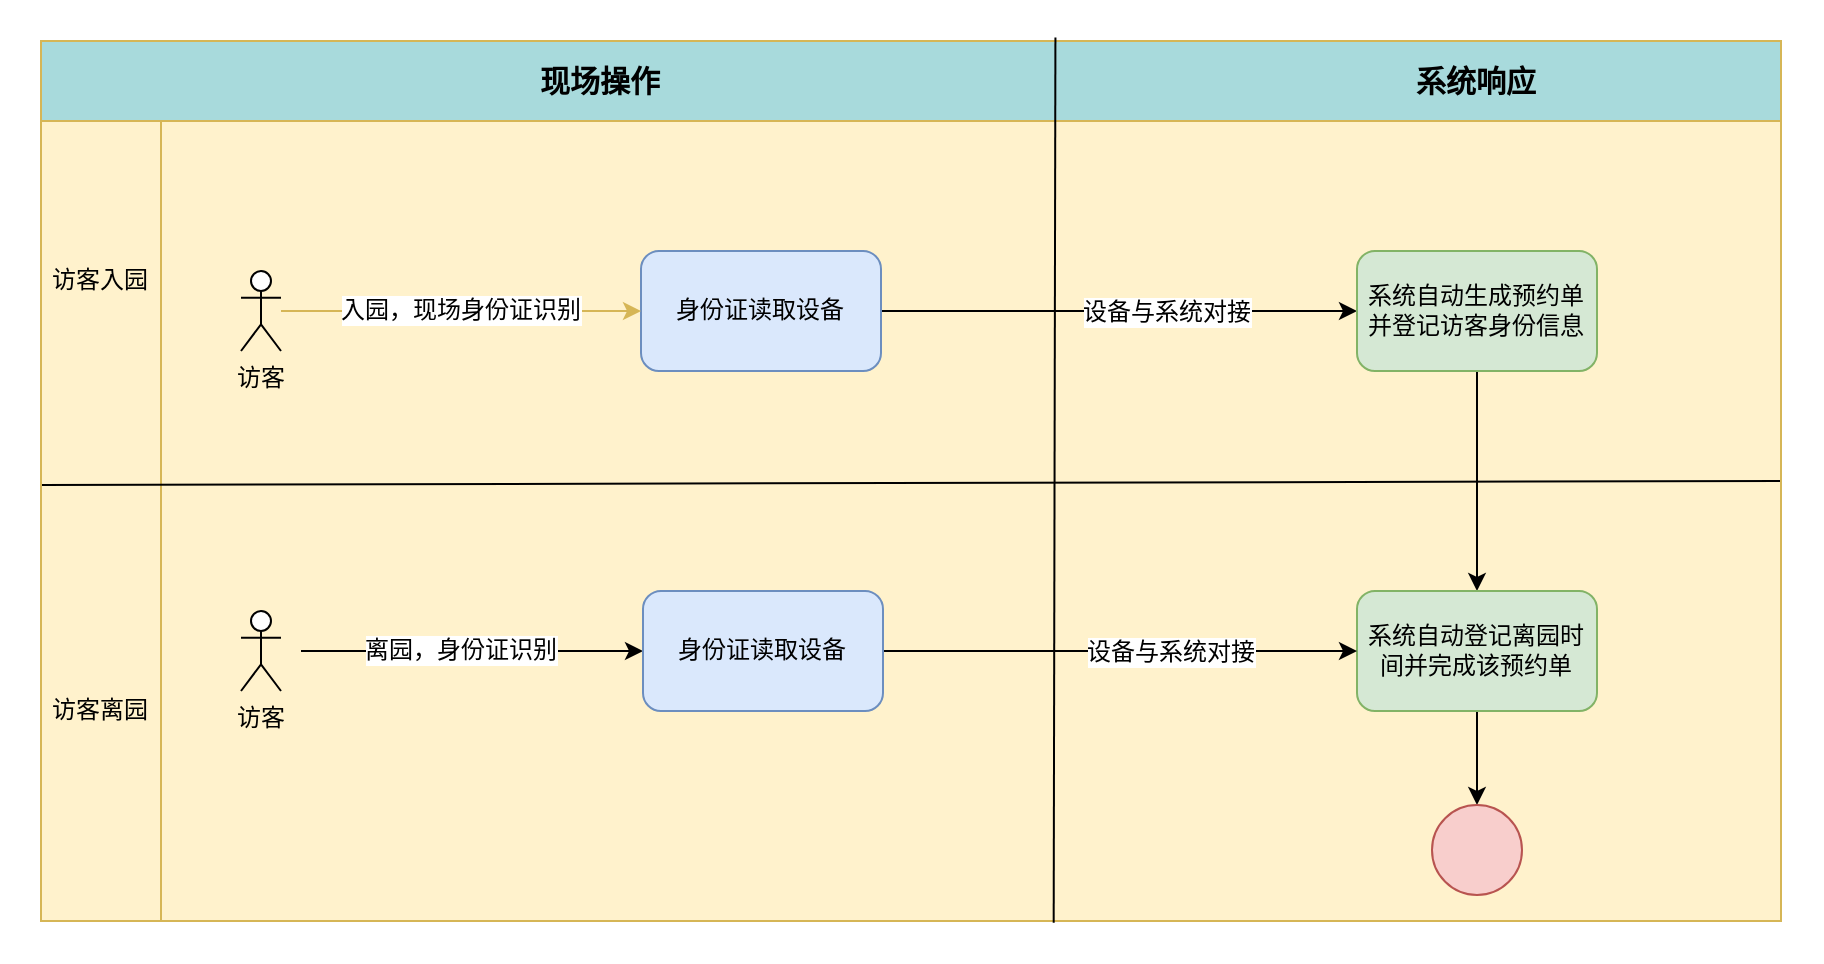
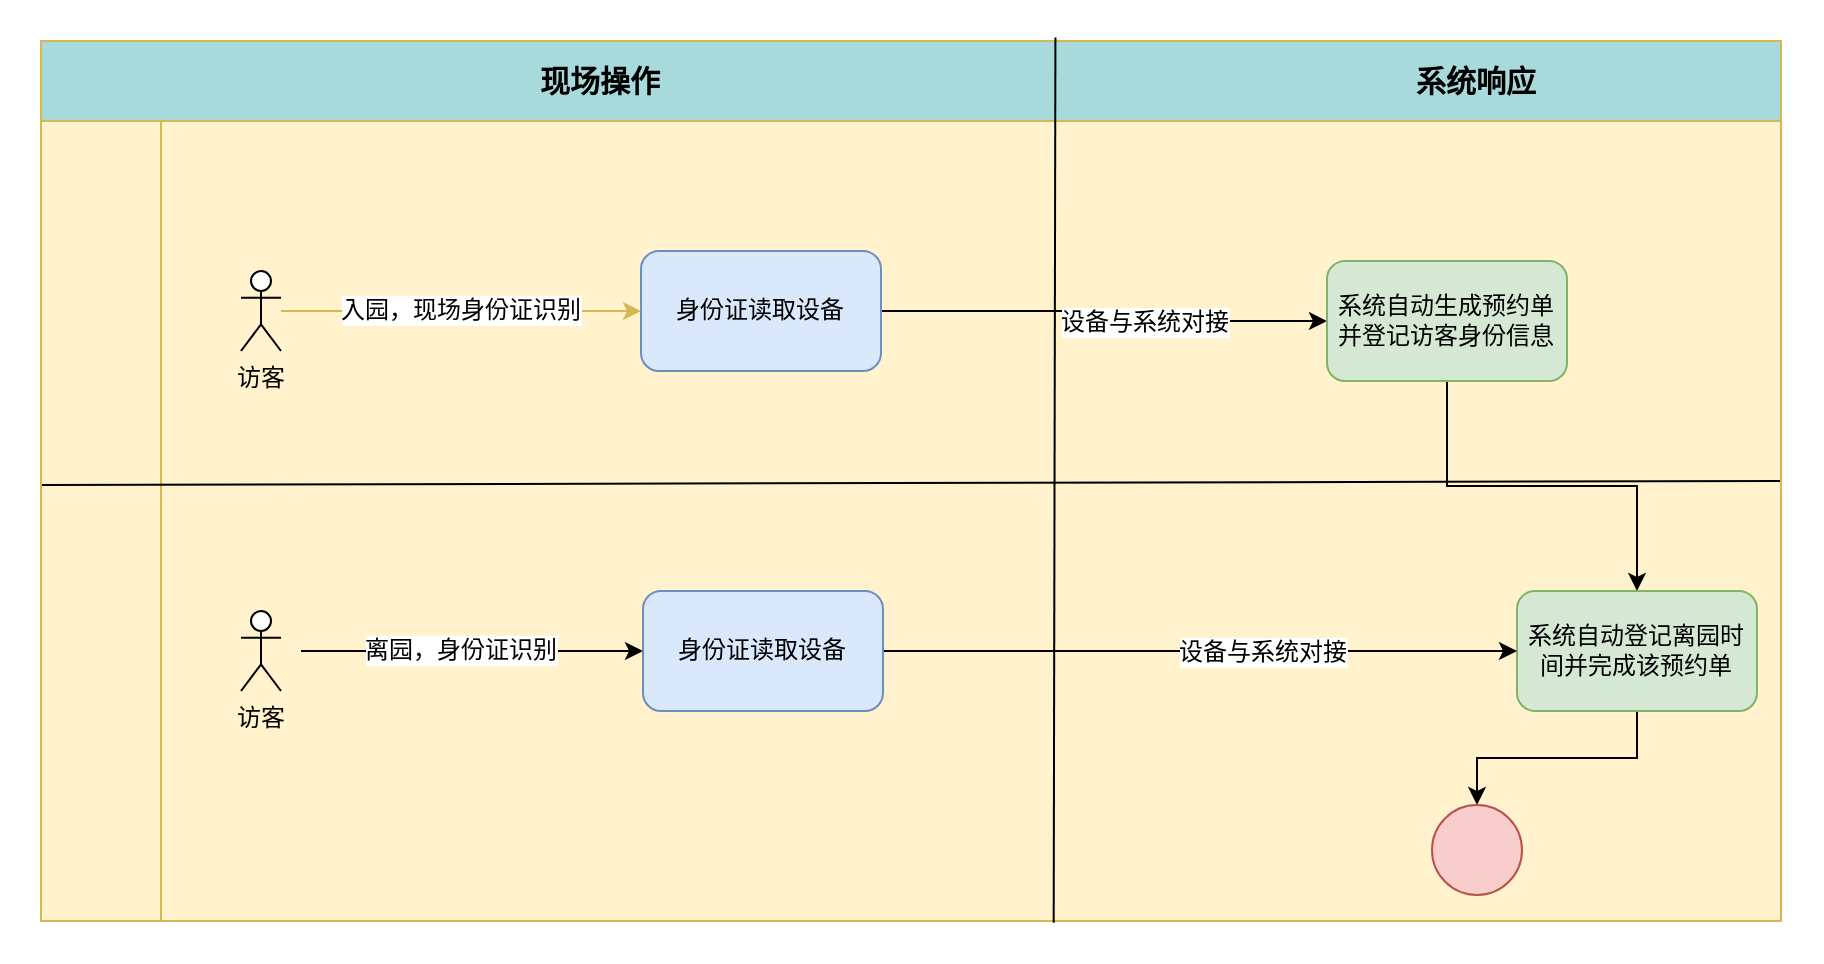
node "访客入园": removed
node "系统自动生成预约单并登记访客身份信息": moved (1477, 311) -> (1447, 321)
node "系统自动登记离园时间并完成该预约单": moved (1477, 651) -> (1637, 651)
node "访客离园": removed
